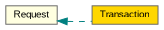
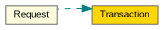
edge "Transaction" -> "Request": reversed
